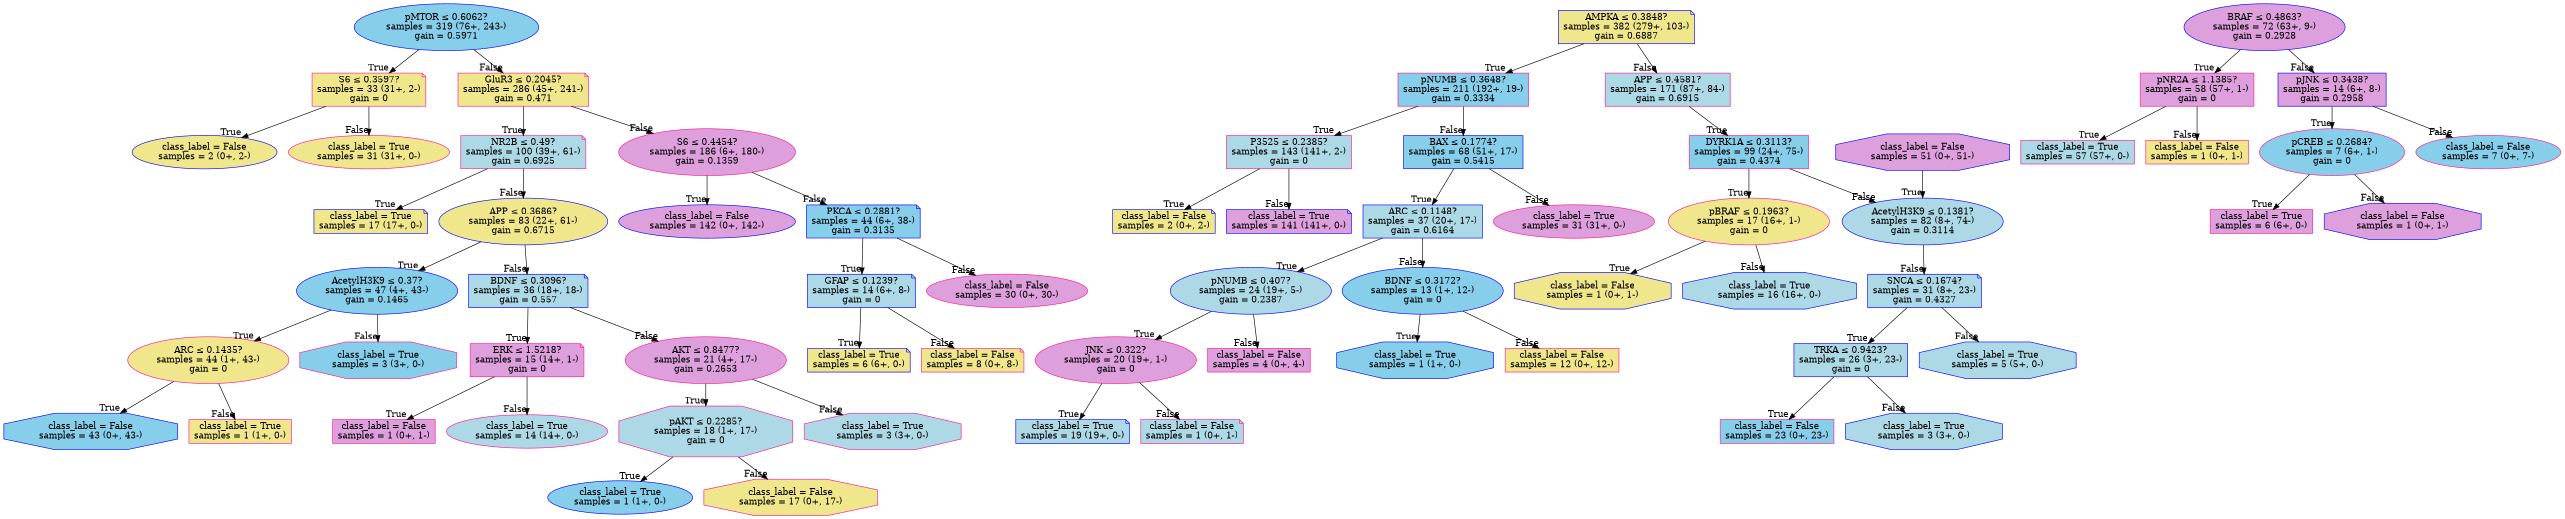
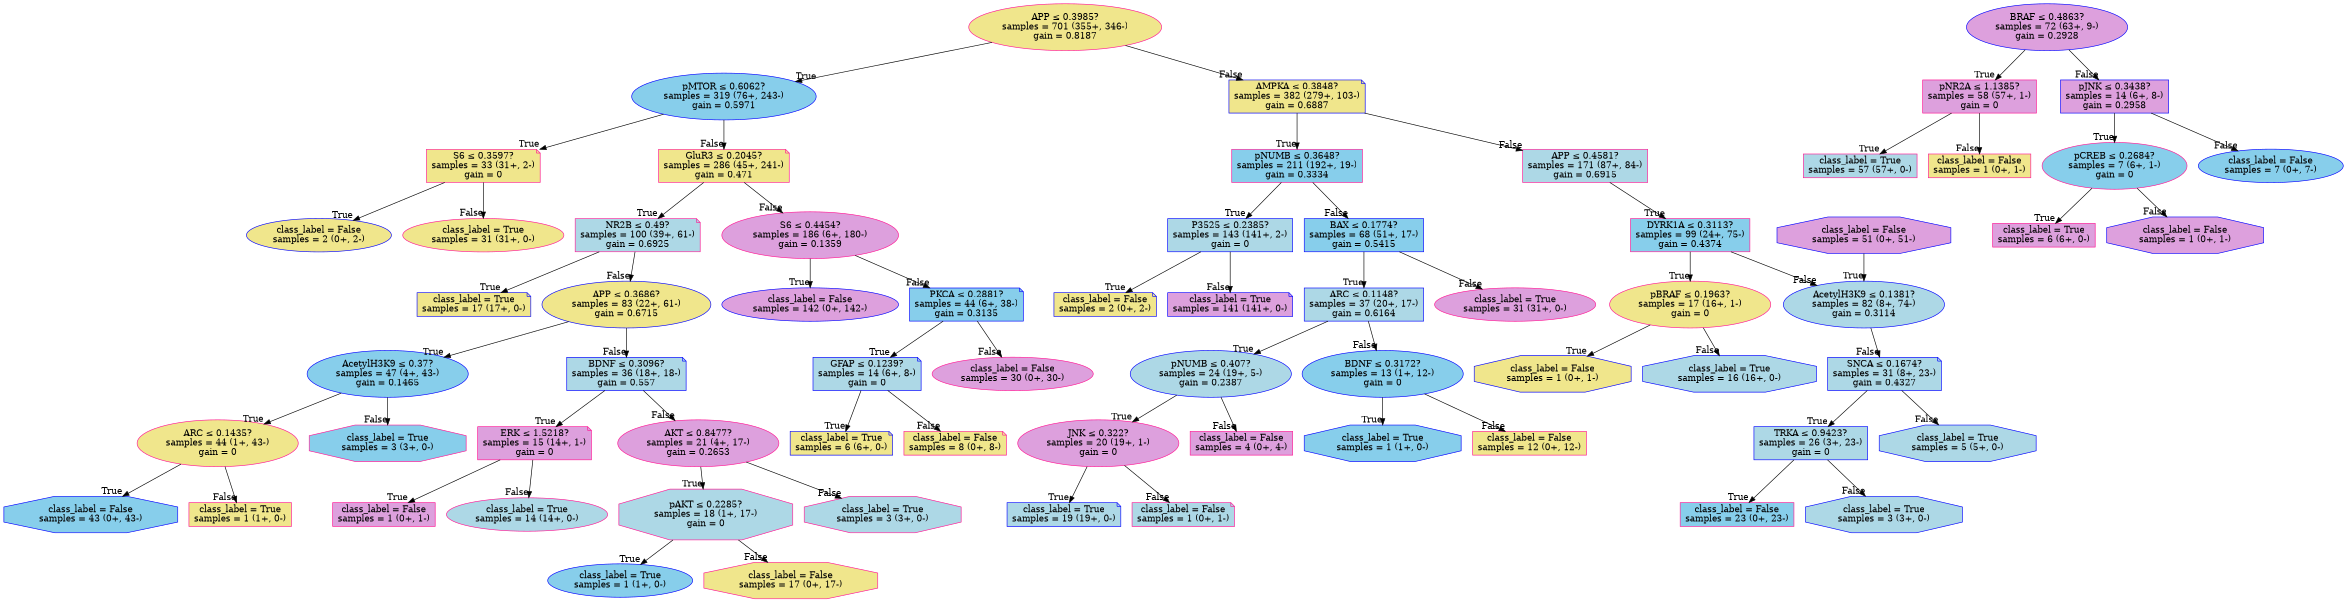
node "APP ≤ 0.3985? samples = 701 (355+, 346-) gain = 0.8187": added
node "P3525 ≤ 0.2385? samples = 143 (141+, 2-) gain = 0": color deeppink -> blue
node "class_label = False samples = 7 (0+, 7-)": color deeppink -> blue
